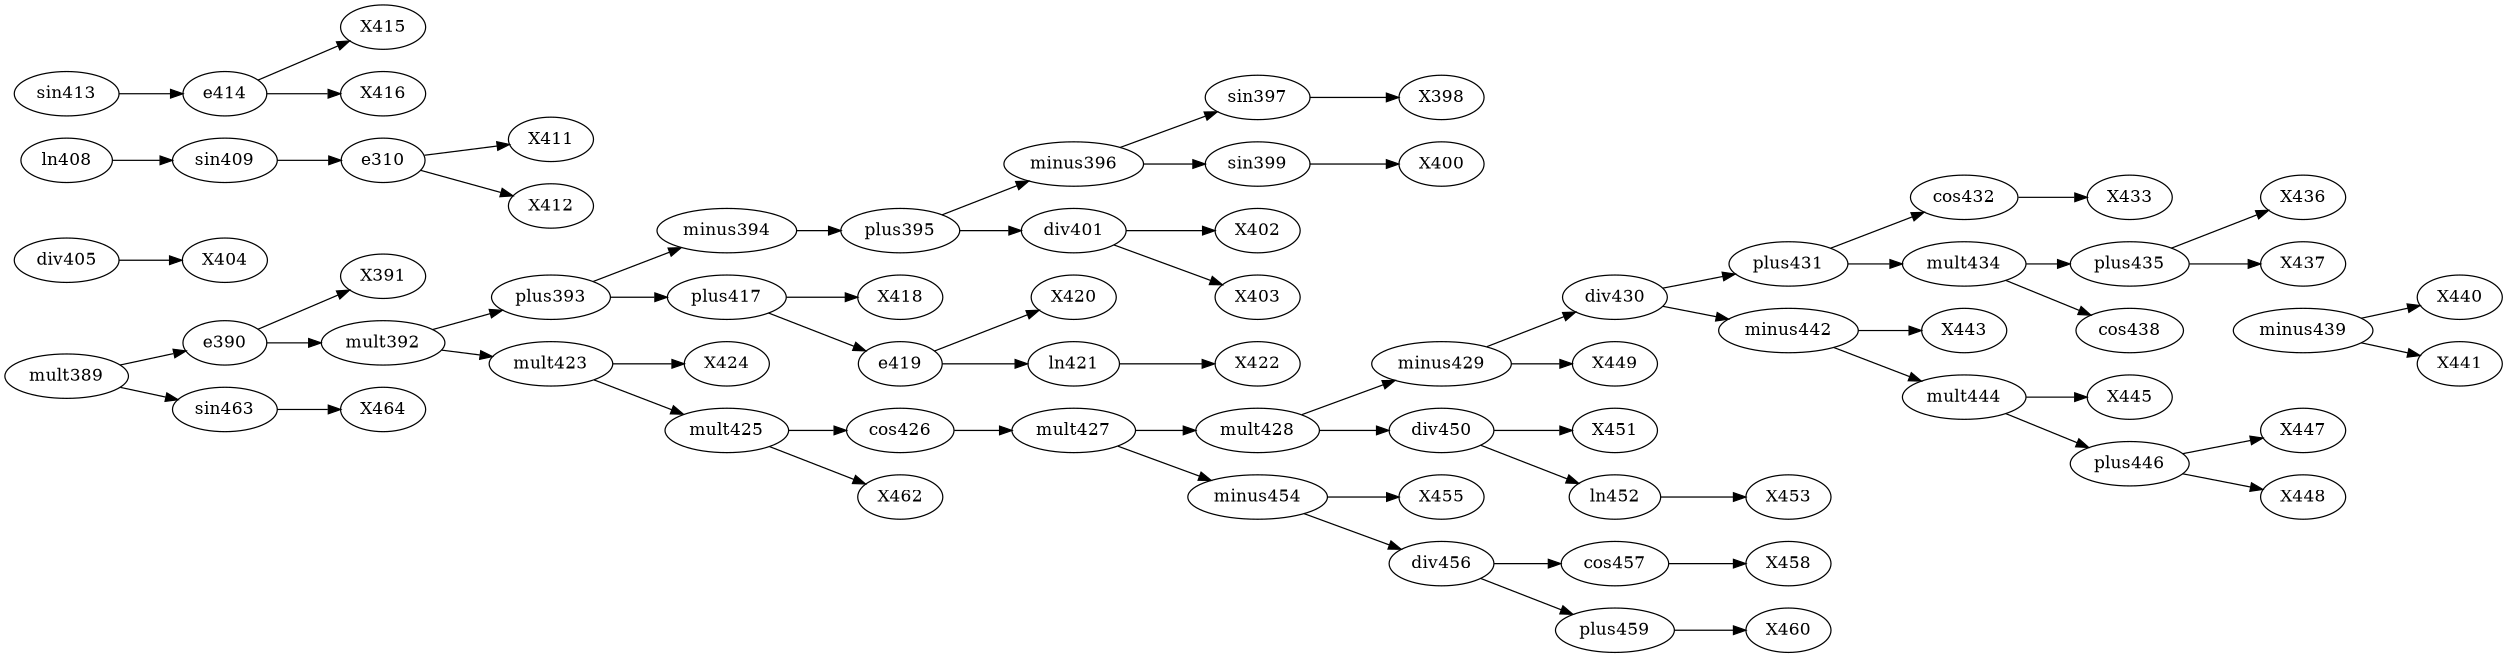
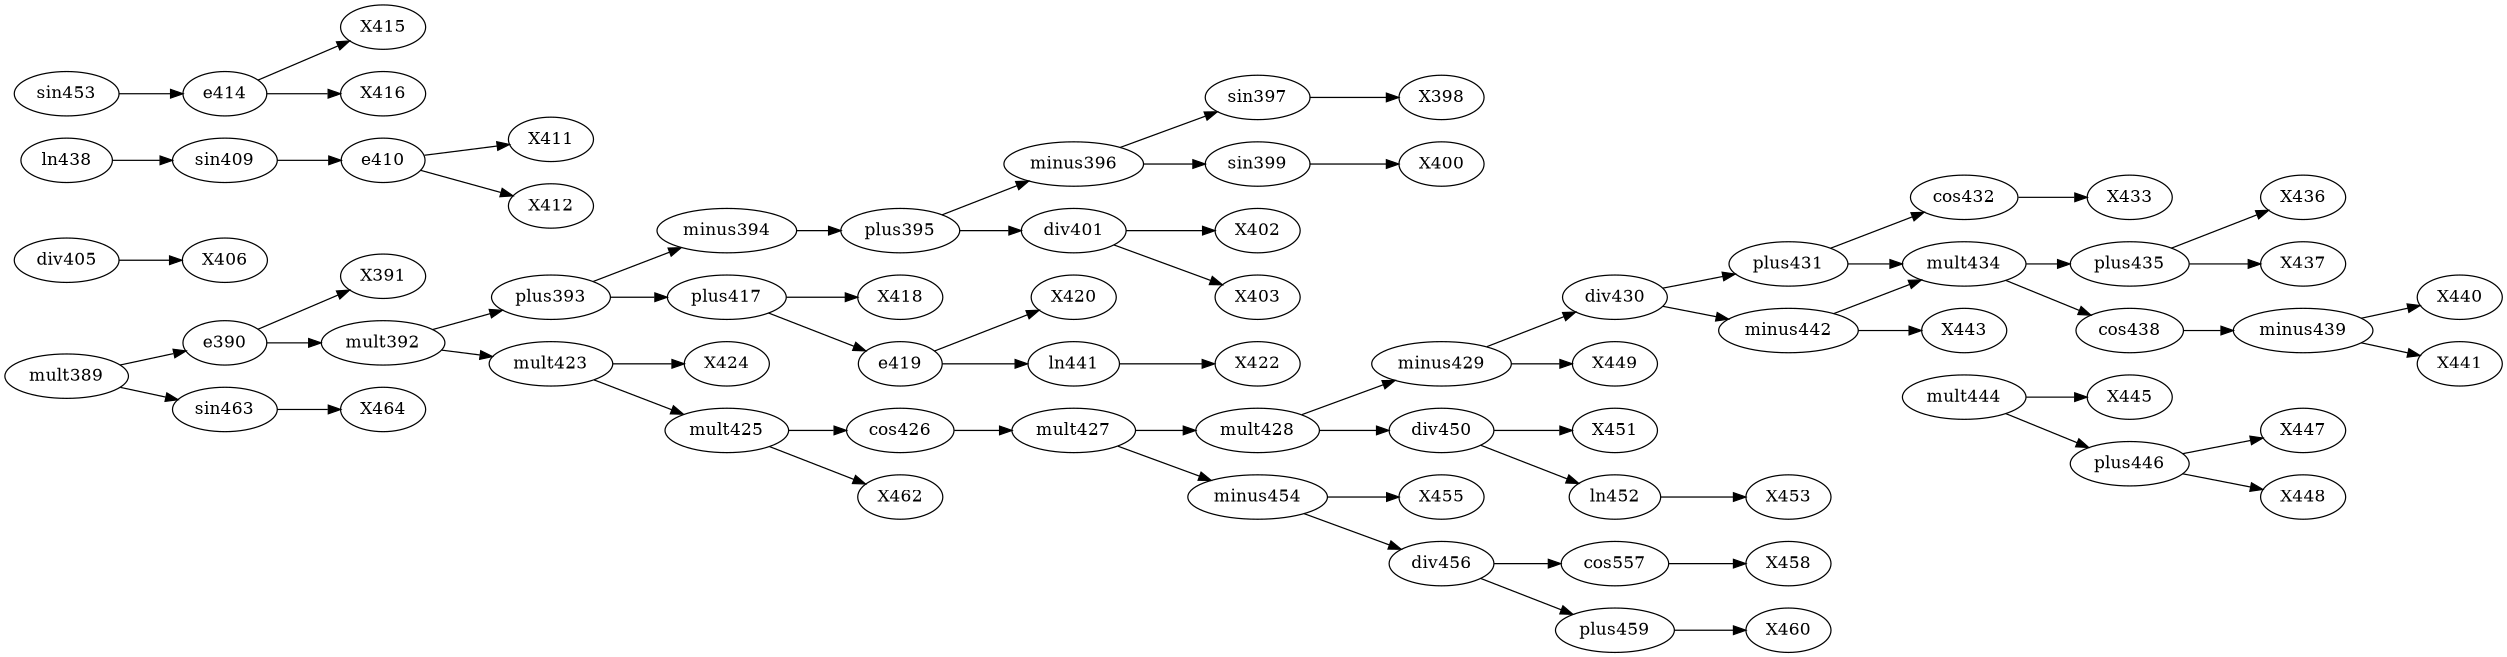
node "sin413": label "sin413" -> "sin453"
node "ln408": label "ln408" -> "ln438"
node "e310": label "e310" -> "e410"
node "X404": label "X404" -> "X406"
edge "cos438" -> "minus439": added
edge "minus442" -> "mult444": now "minus442" -> "mult434"
node "ln421": label "ln421" -> "ln441"
node "cos457": label "cos457" -> "cos557"
